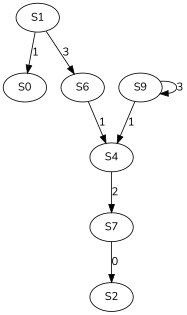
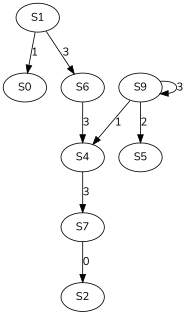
edge "S6" -> "S4": label "1" -> "3"
node "S5": added
edge "S4" -> "S7": label "2" -> "3"
